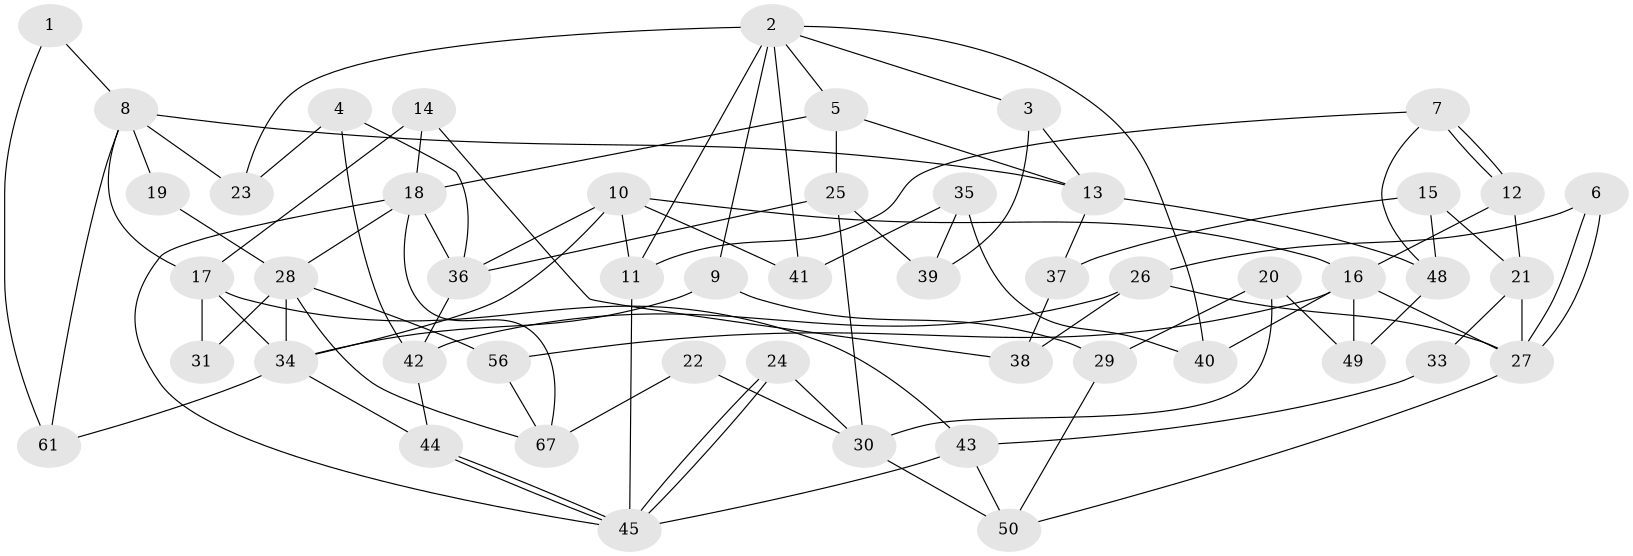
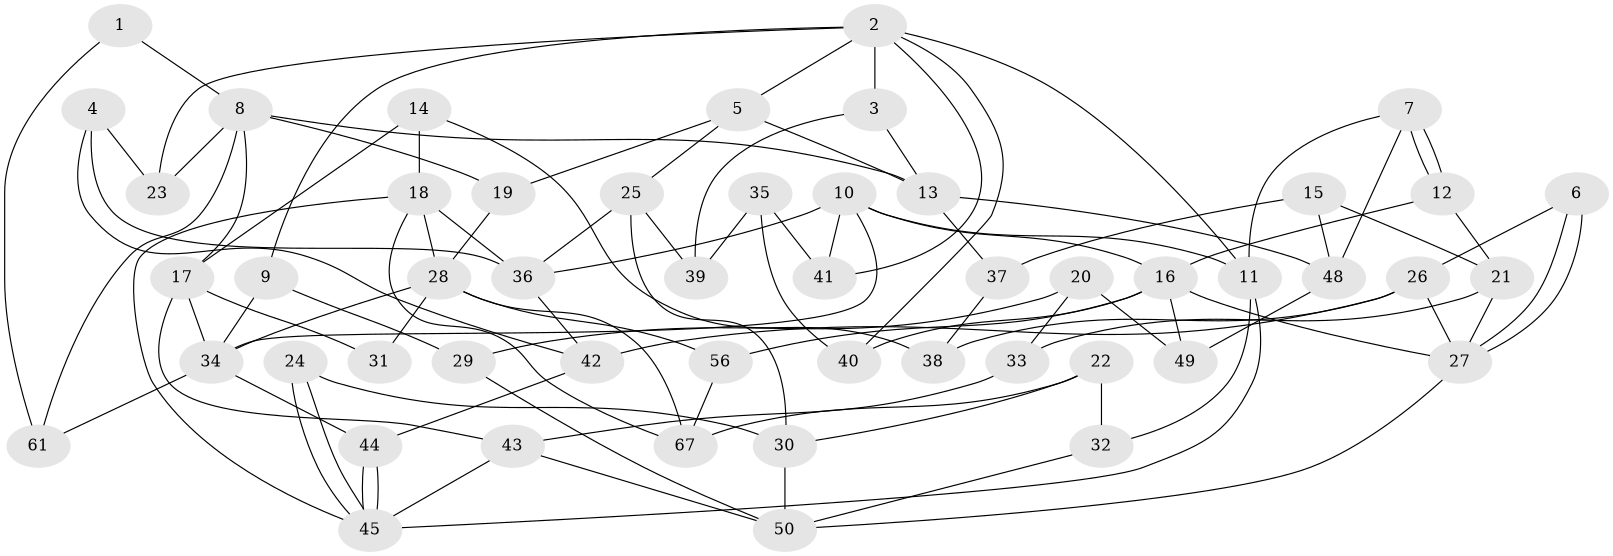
edge "5" -- "18": now "5" -- "19"
edge "20" -- "30": now "20" -- "33"
node "32": added
